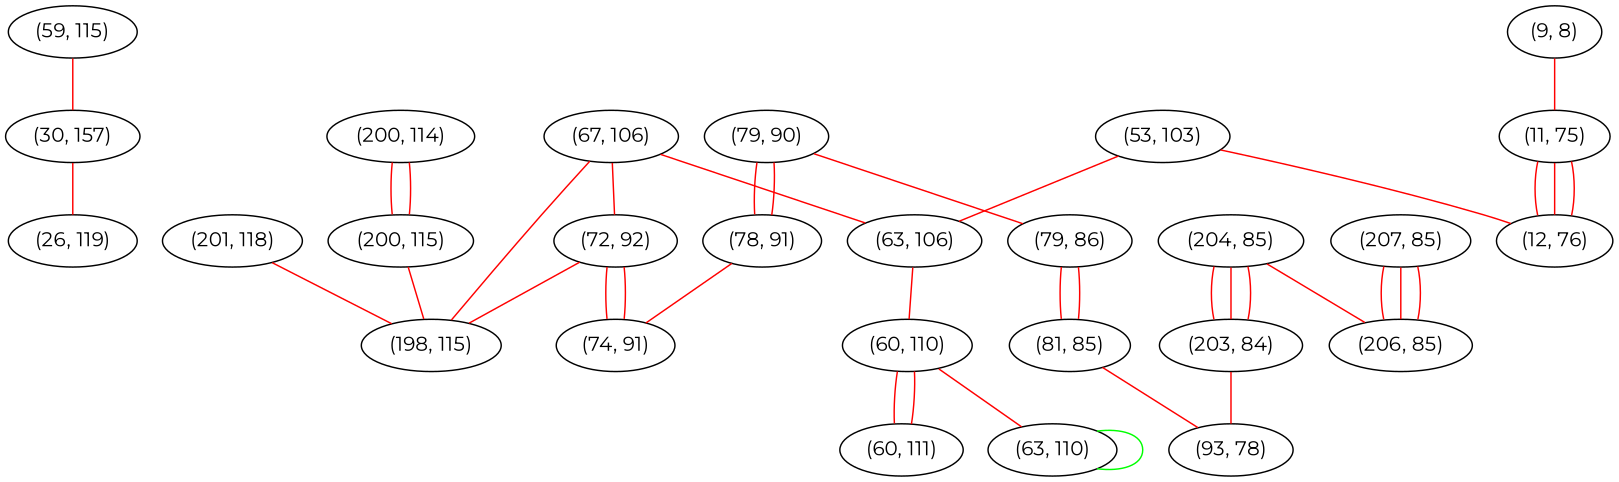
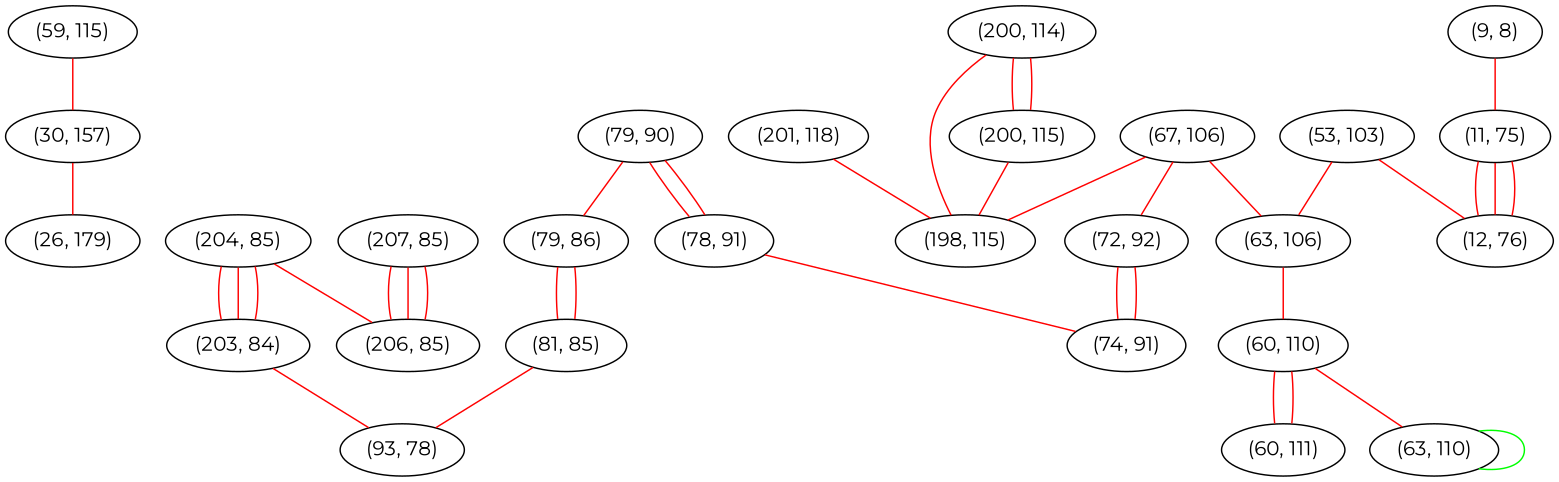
node "(26, 119)": label "(26, 119)" -> "(26, 179)"
edge "(72, 92)" -- "(198, 115)": now "(200, 114)" -- "(198, 115)"
